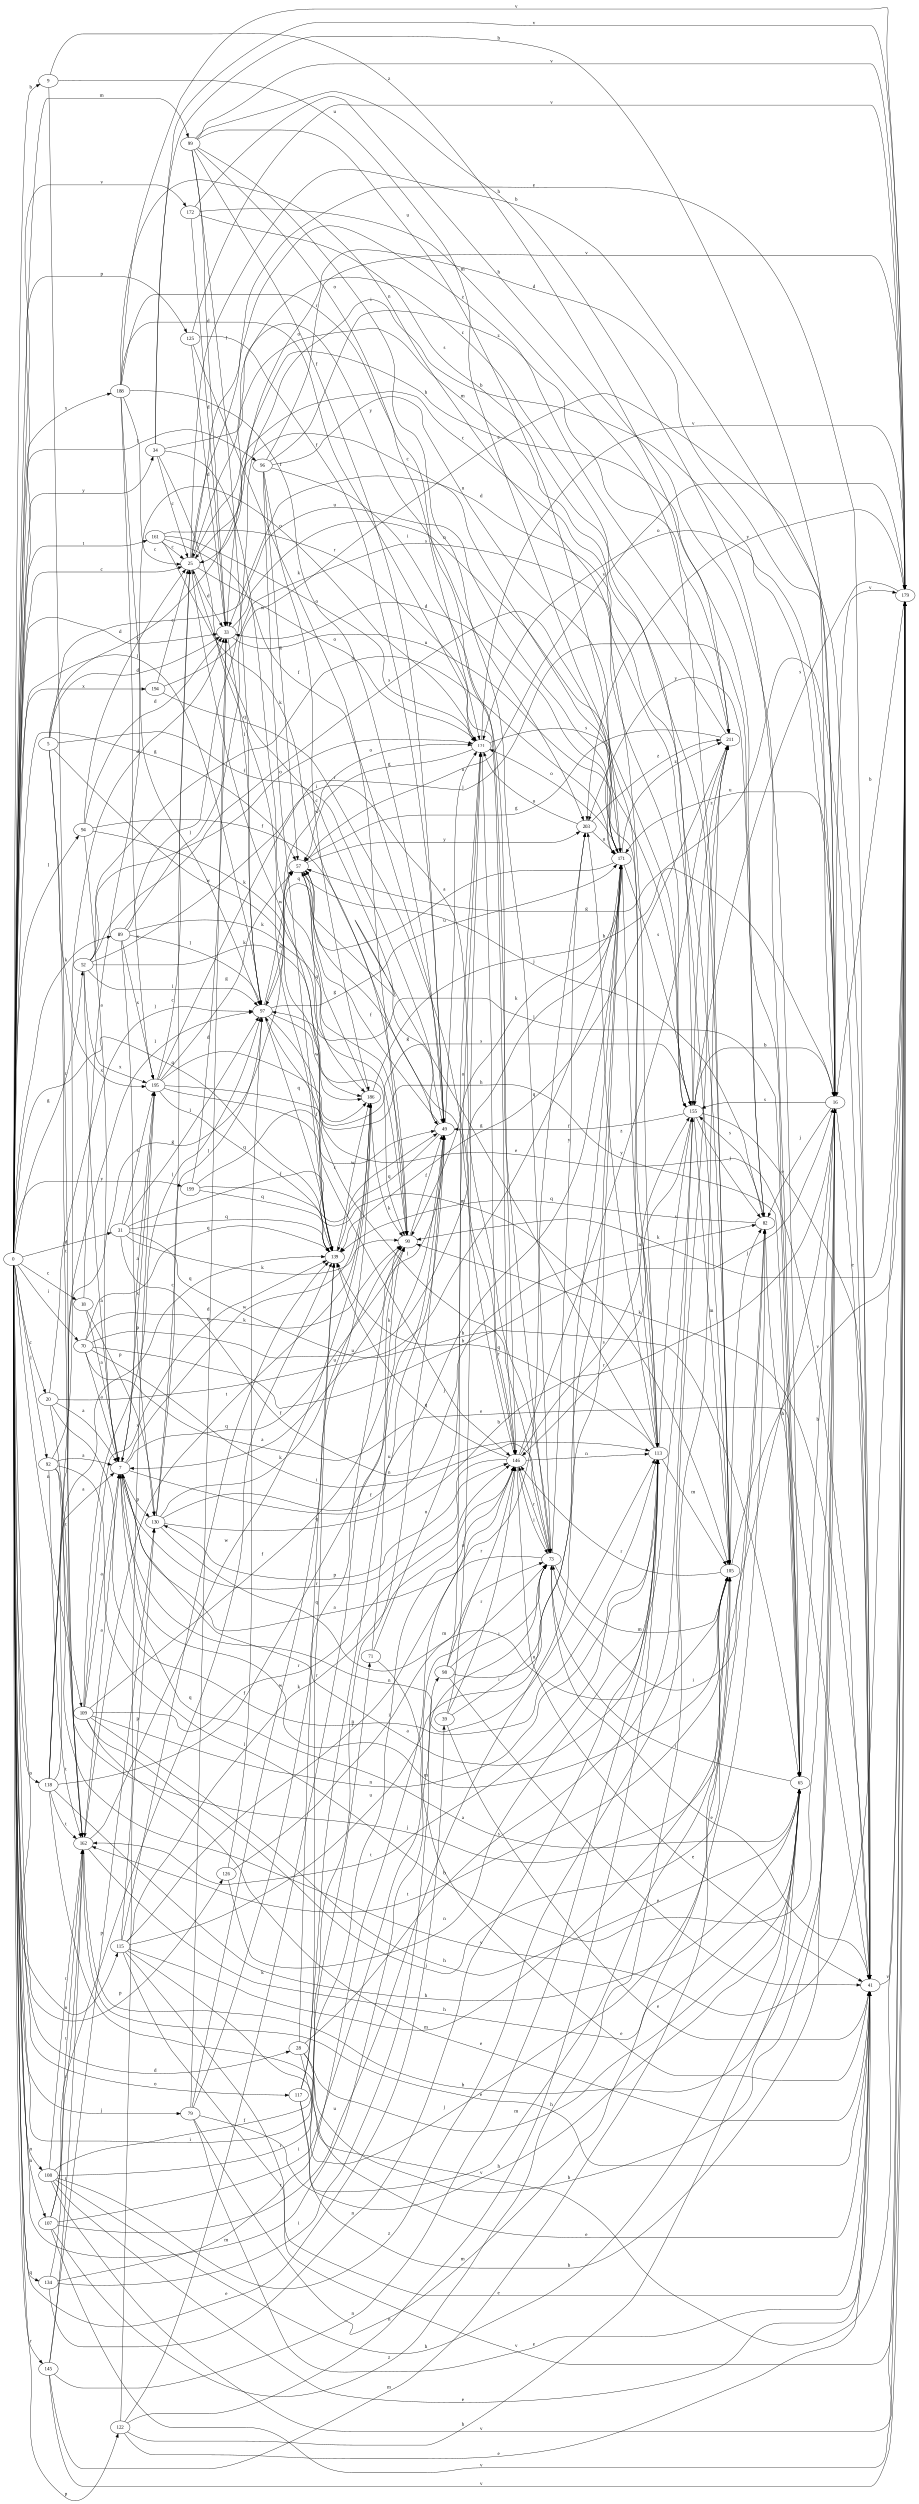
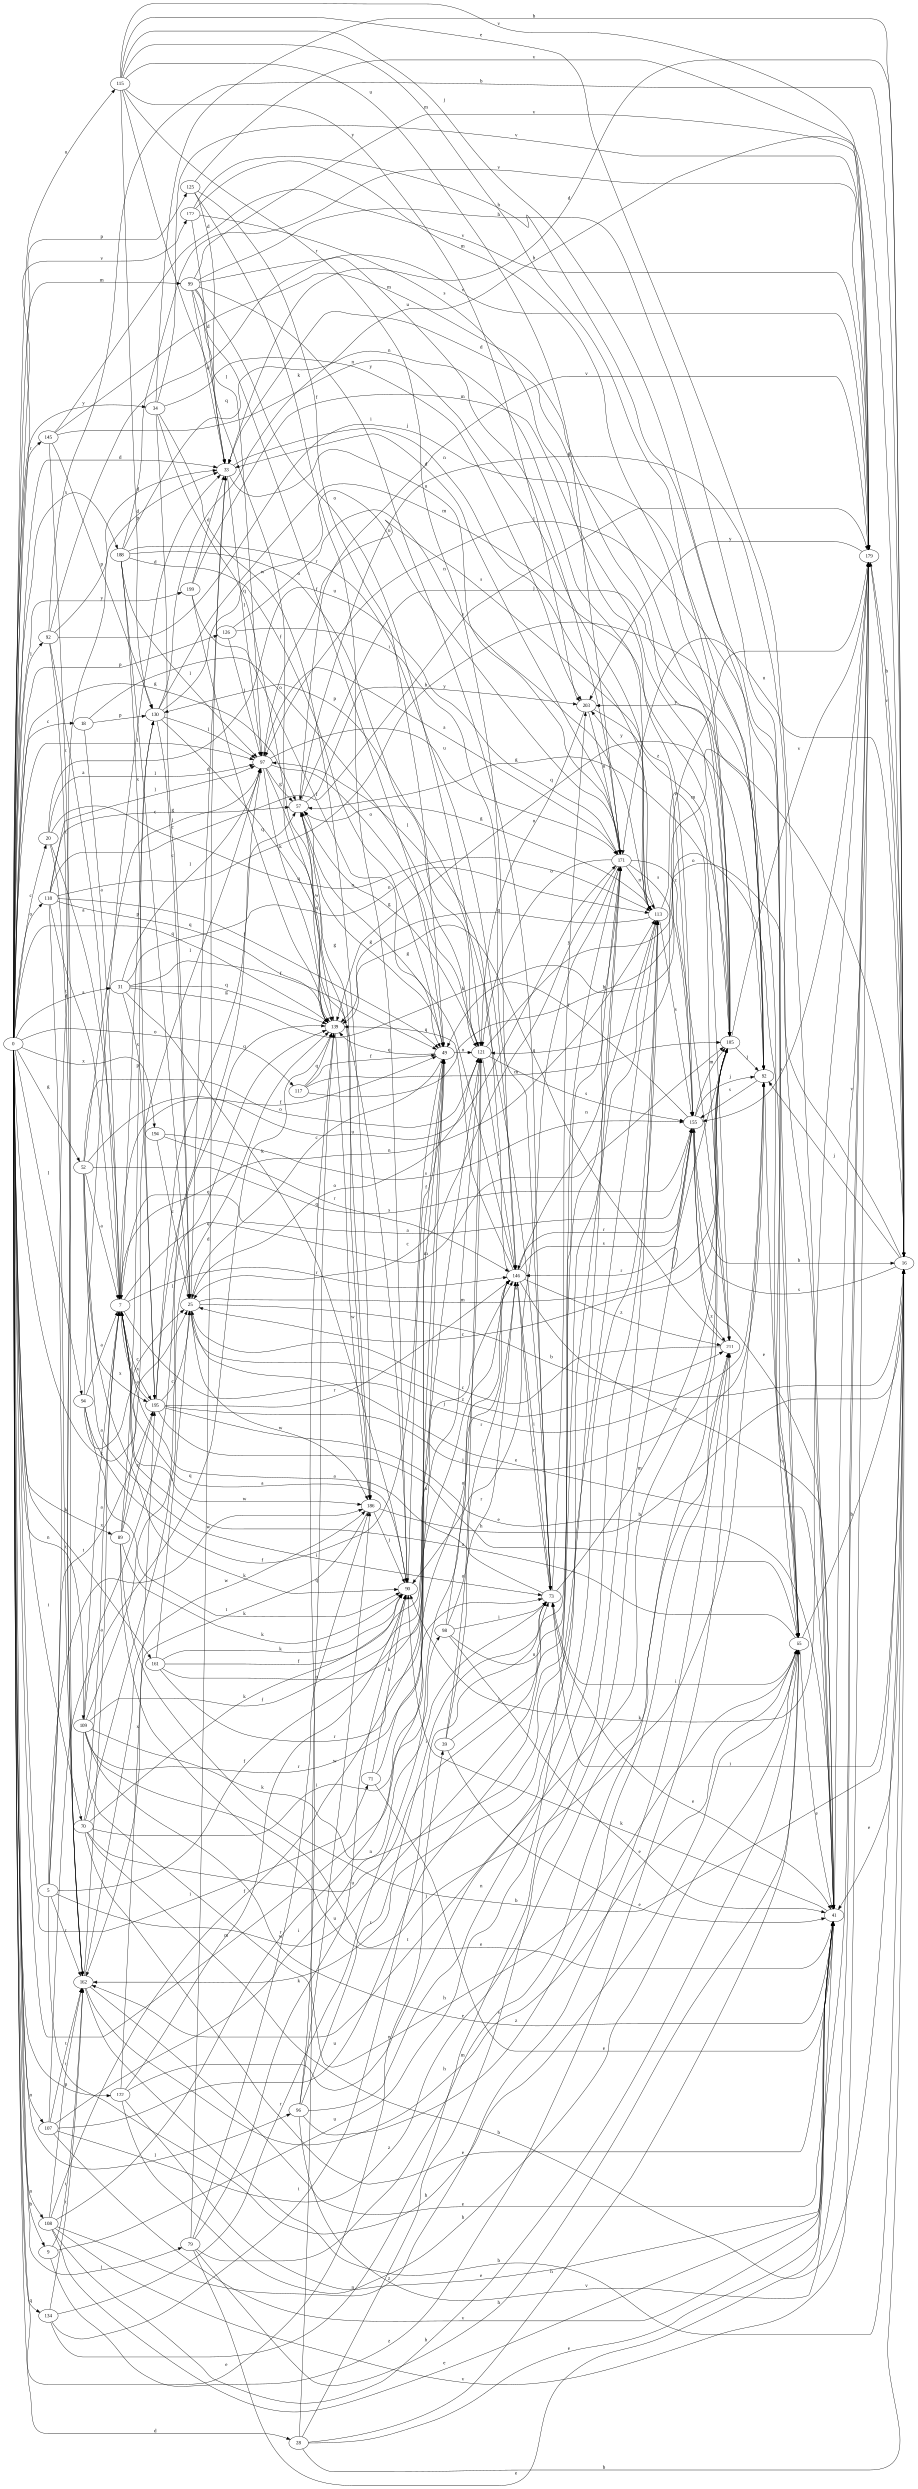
edge "96" -> "57": removed, label "g"
edge "49" -> "57": label "f" -> "g"
edge "186" -> "90": label "k" -> "j"
edge "65" -> "41": added, label "e"
